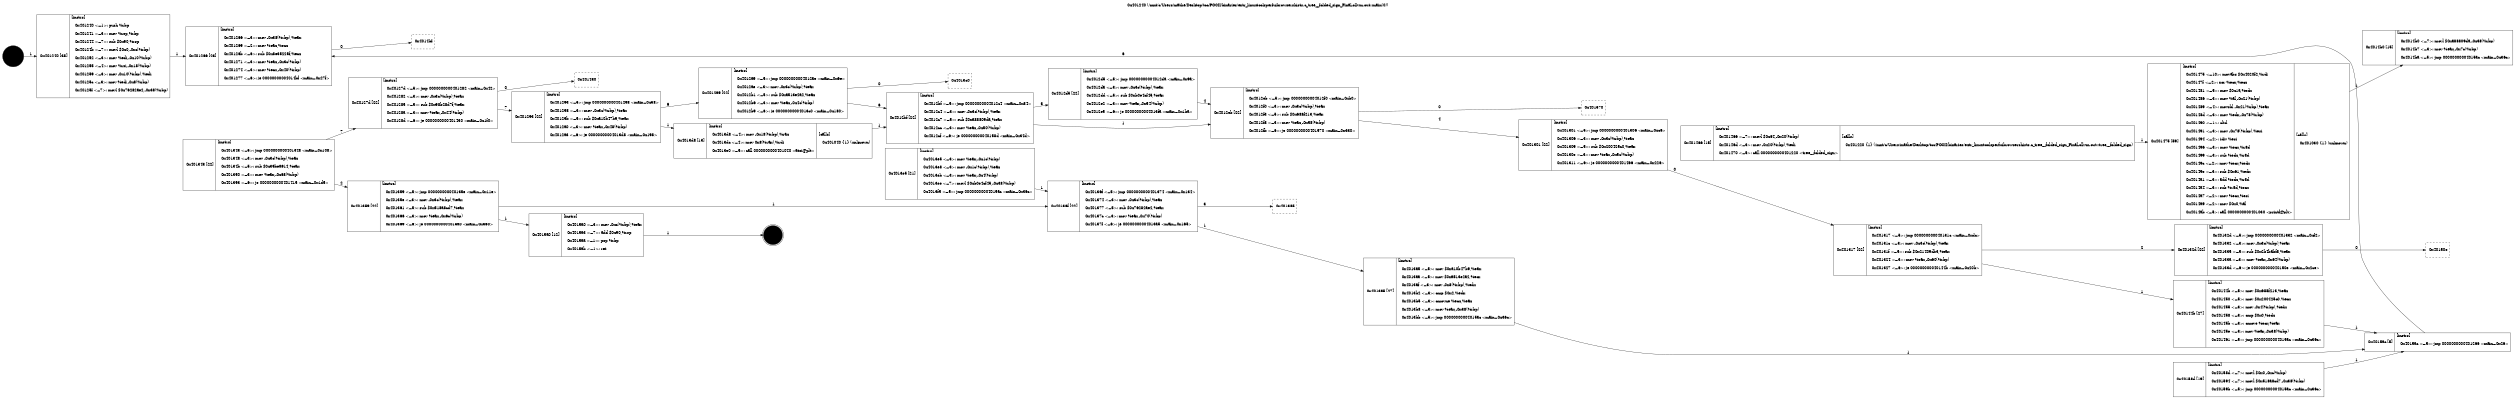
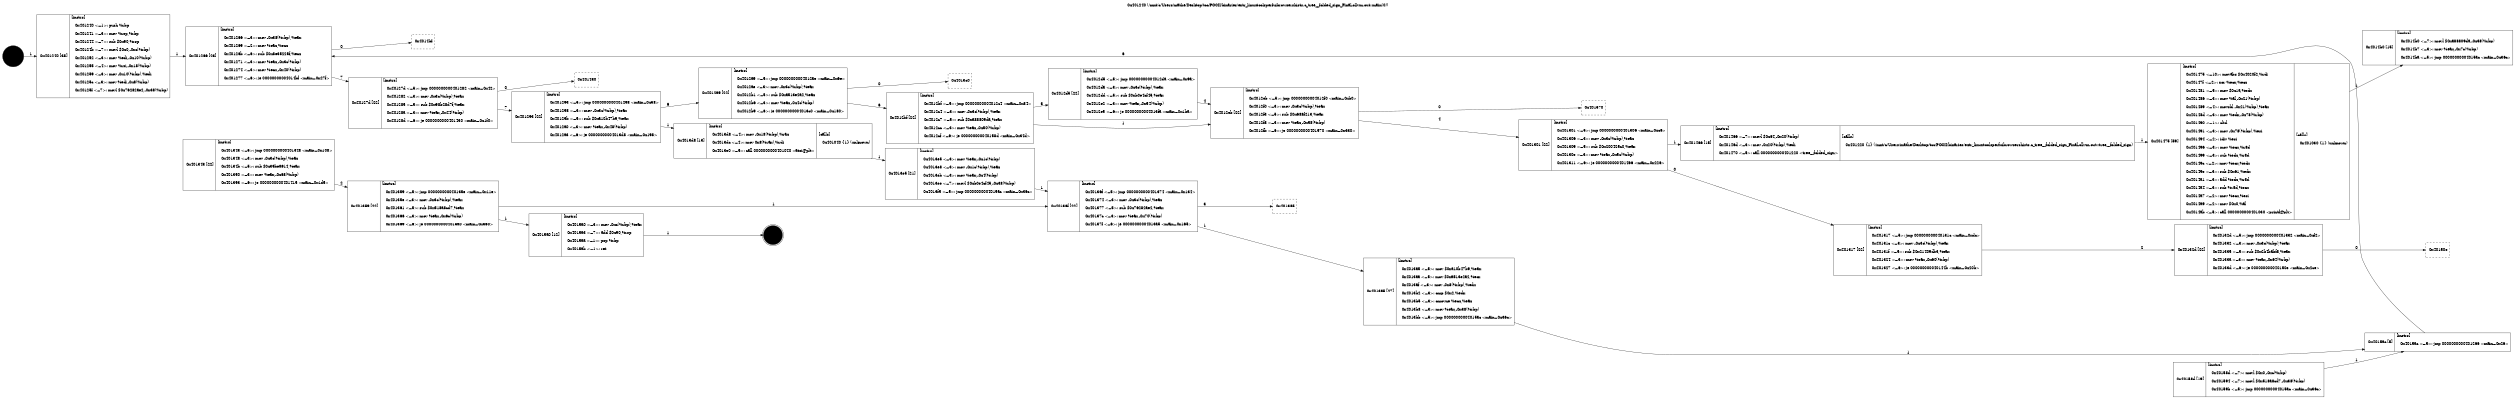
edge "0x4013d8 [13]" -> "0x4012bf [22]": now "0x4013d8 [13]" -> "0x4013e5 [21]"
edge "0x401343 [22]" -> "0x40127d [22]": now "0x401266 [23]" -> "0x40127d [22]"
edge "0x401301 [22]" -> "0x401466 [15]": added, label "1"
node "0x40144b [27]": removed
